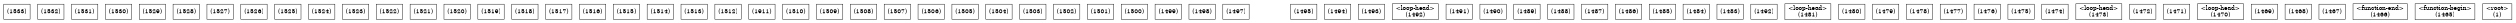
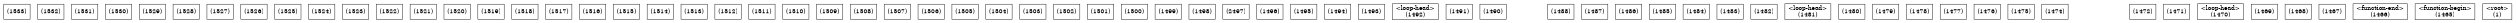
node "(1911)": label "(1911)" -> "(1511)"
node "(1497)": label "(1497)" -> "(2497)"
node "(1496)": added
node "(1489)": removed
node "(1492)": label "(1492)" -> "(1482)"
node "<loop-head> (1473)": removed
